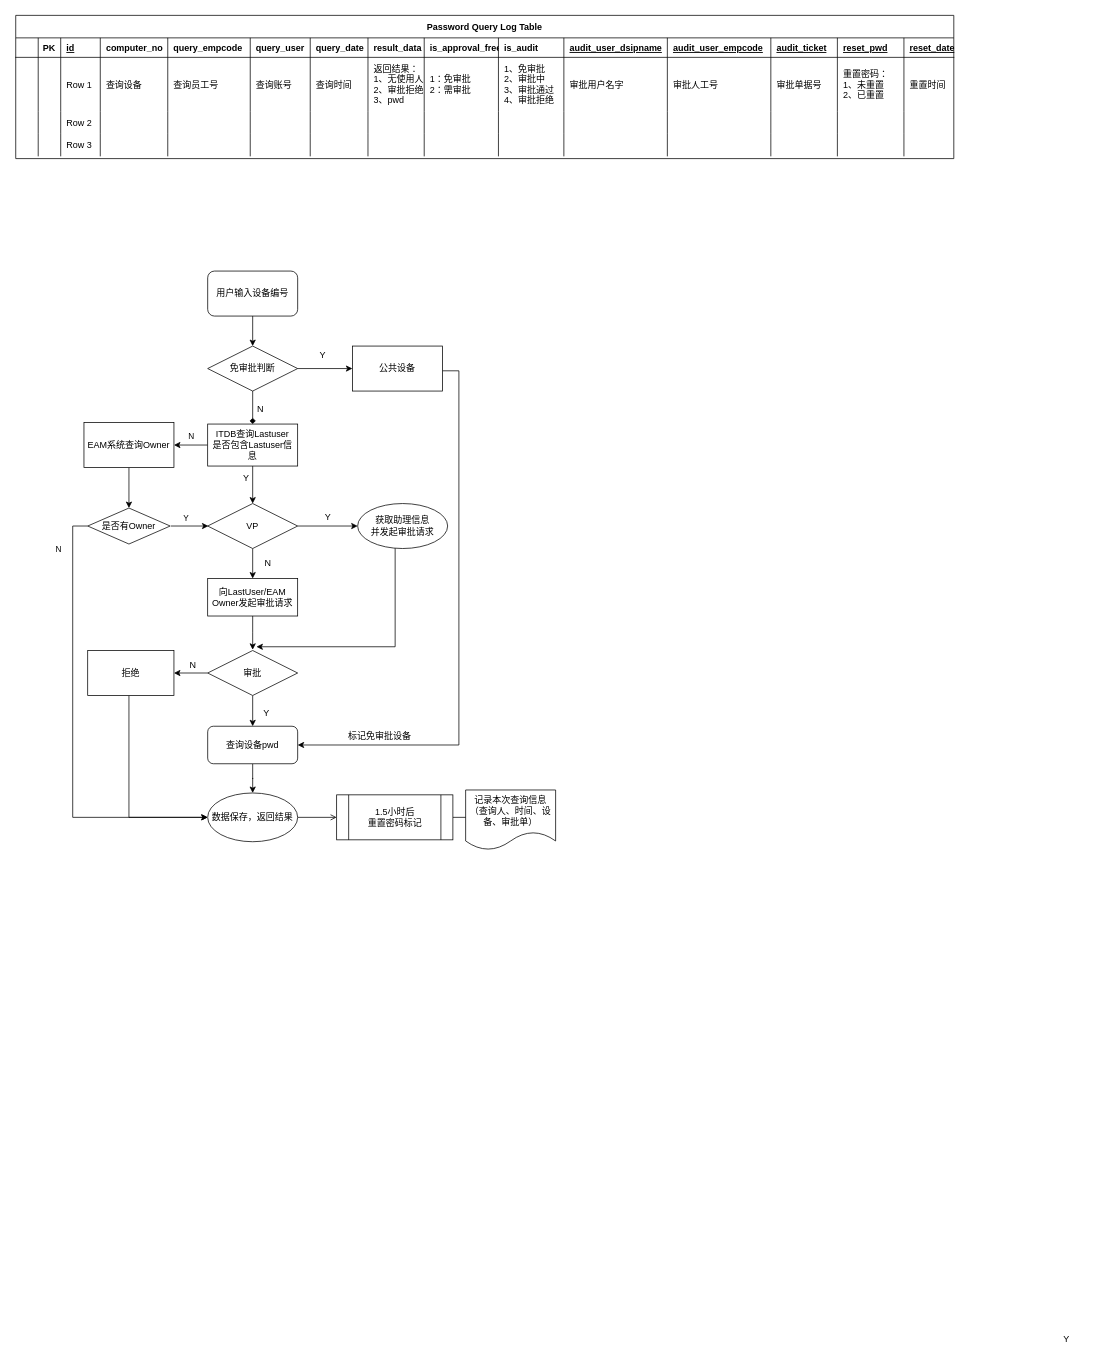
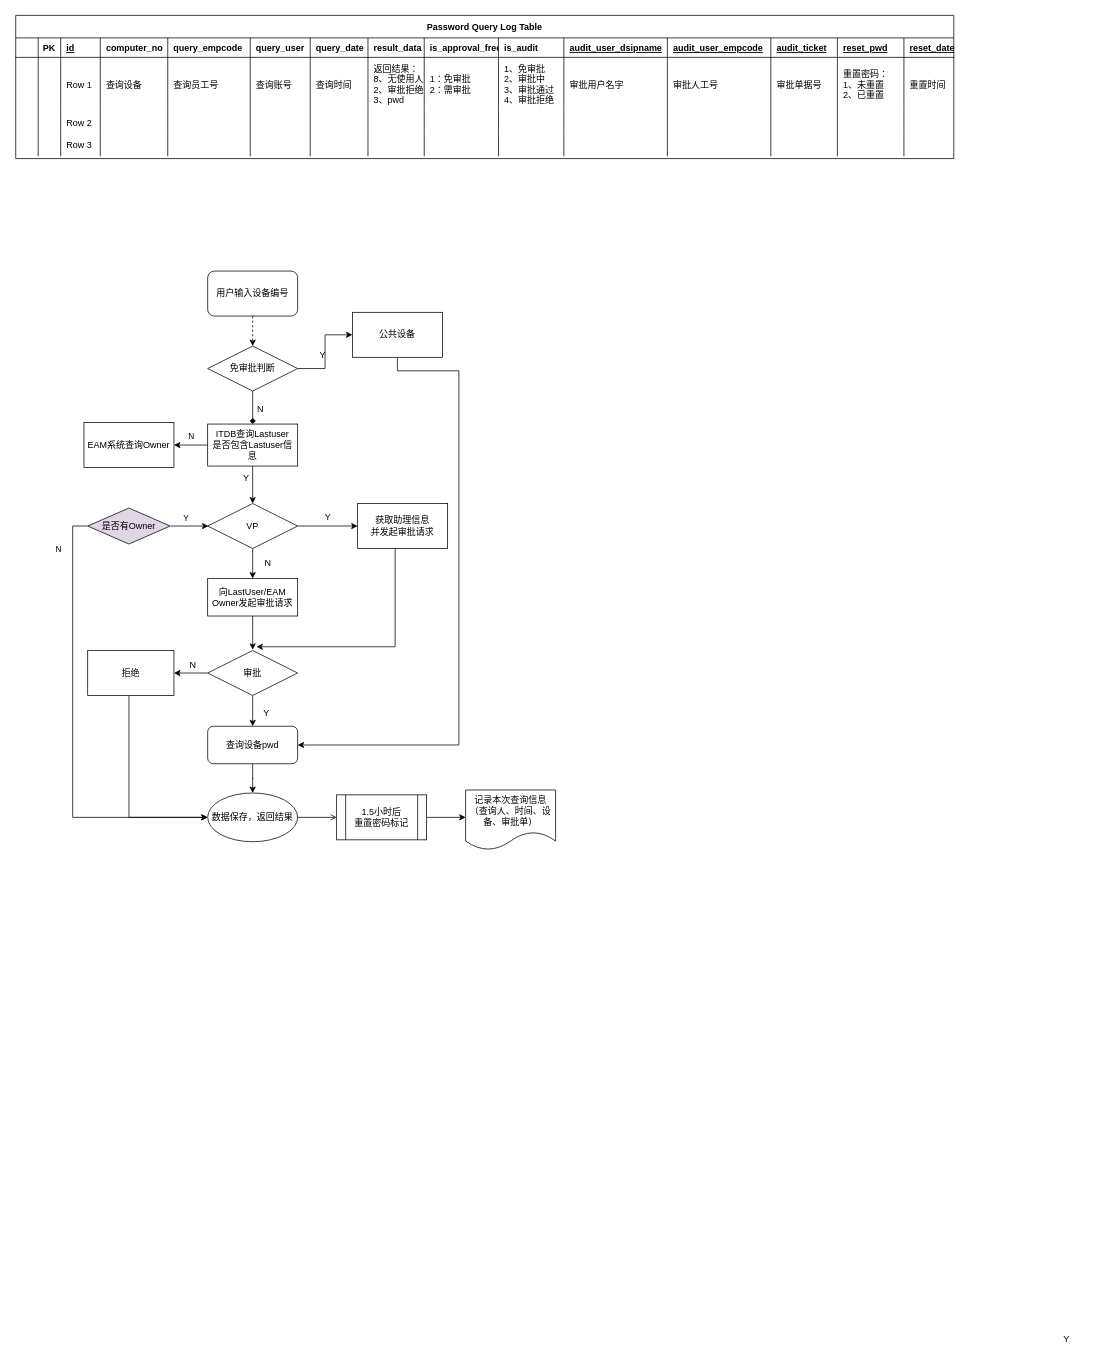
node "返回结果： 1、无使用人 2、审批拒绝 3、pwd": label "返回结果： 1、无使用人 2、审批拒绝 3、pwd" -> "返回结果： 8、无使用人 2、审批拒绝 3、pwd"
edge "用户输入设备编号" -> "免审批判断": style solid -> dashed
node "公共设备": moved (397, 369) -> (397, 335)
edge "EAM系统查询Owner" -> "是否有Owner": removed
node "是否有Owner": fillcolor #ffffff -> #e1d5e7
node "获取助理信息 并发起审批请求": shape ellipse -> rectangle
node "标记免审批设备": removed
node "1.5小时后 重置密码标记": size 116x45 -> 90x45
